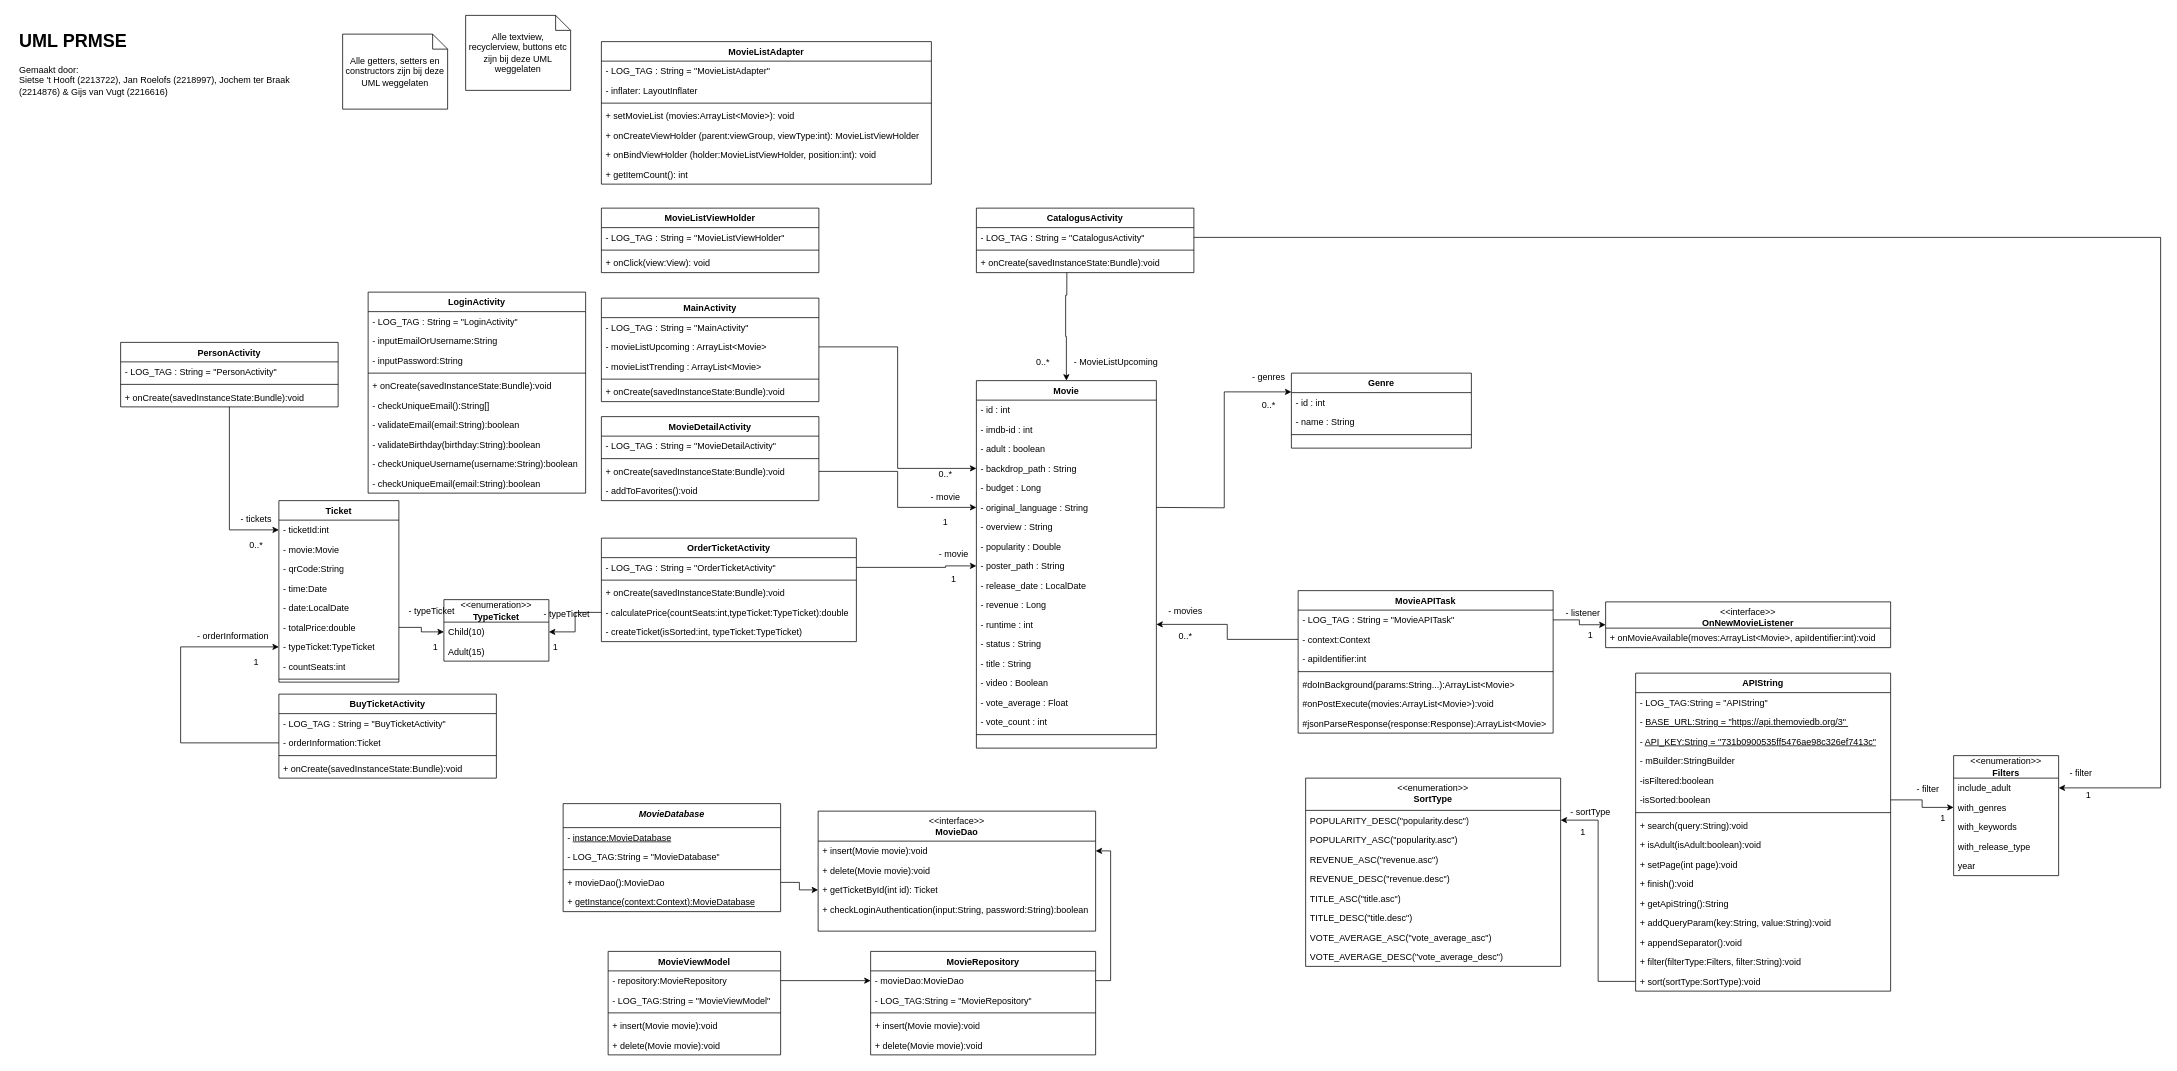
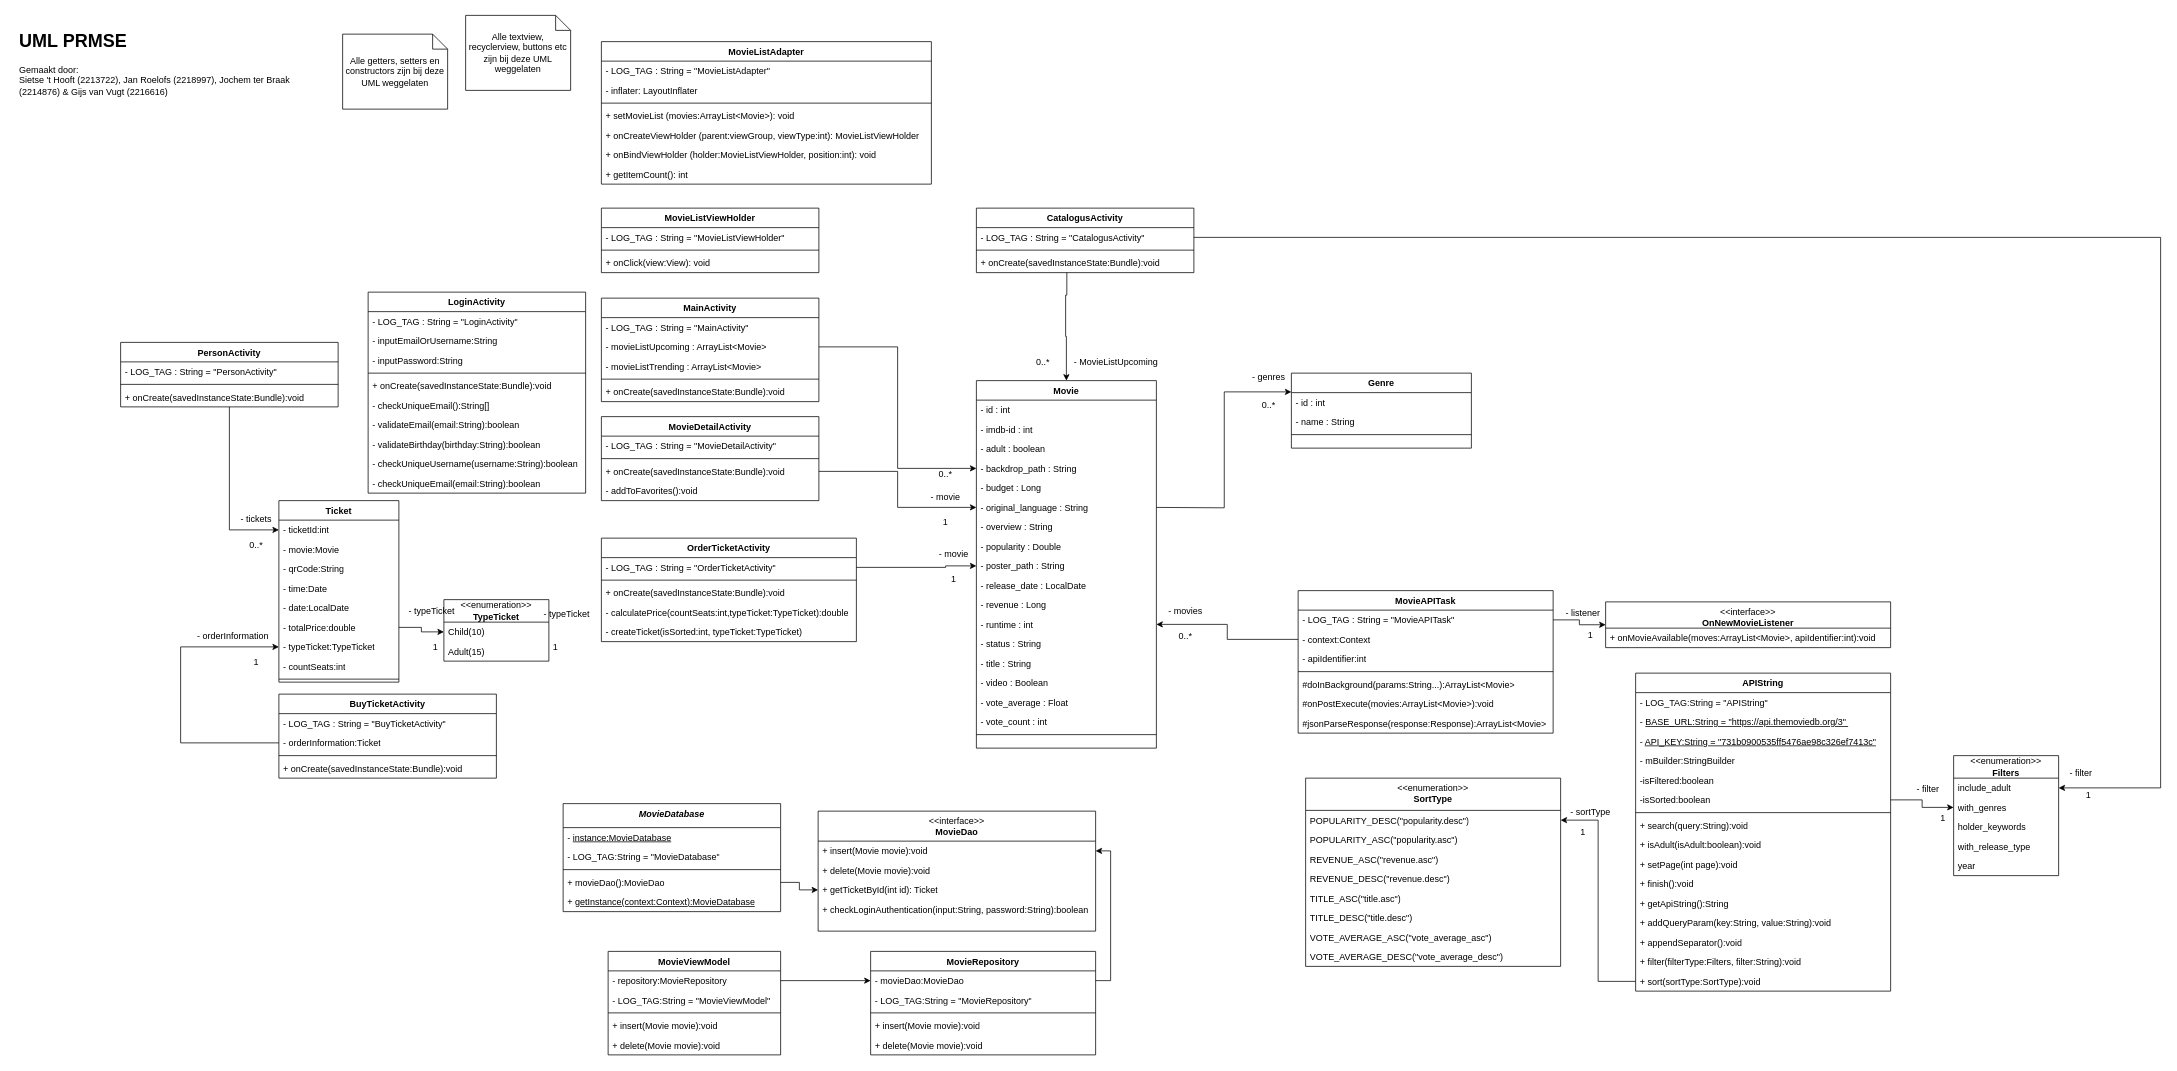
edge "- calculatePrice(countSeats:int,typeTicket:TypeTicket):double" -> "Child(10)": removed
node "with_keywords": label "with_keywords" -> "holder_keywords"
